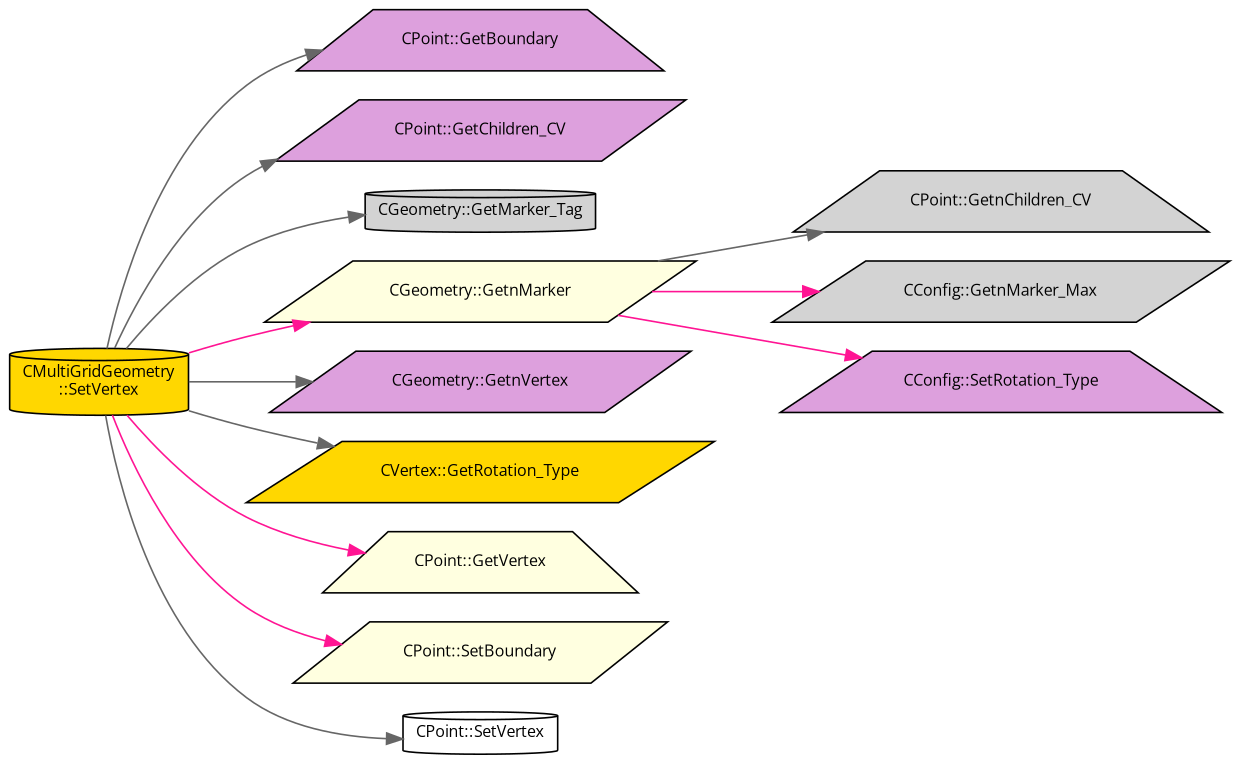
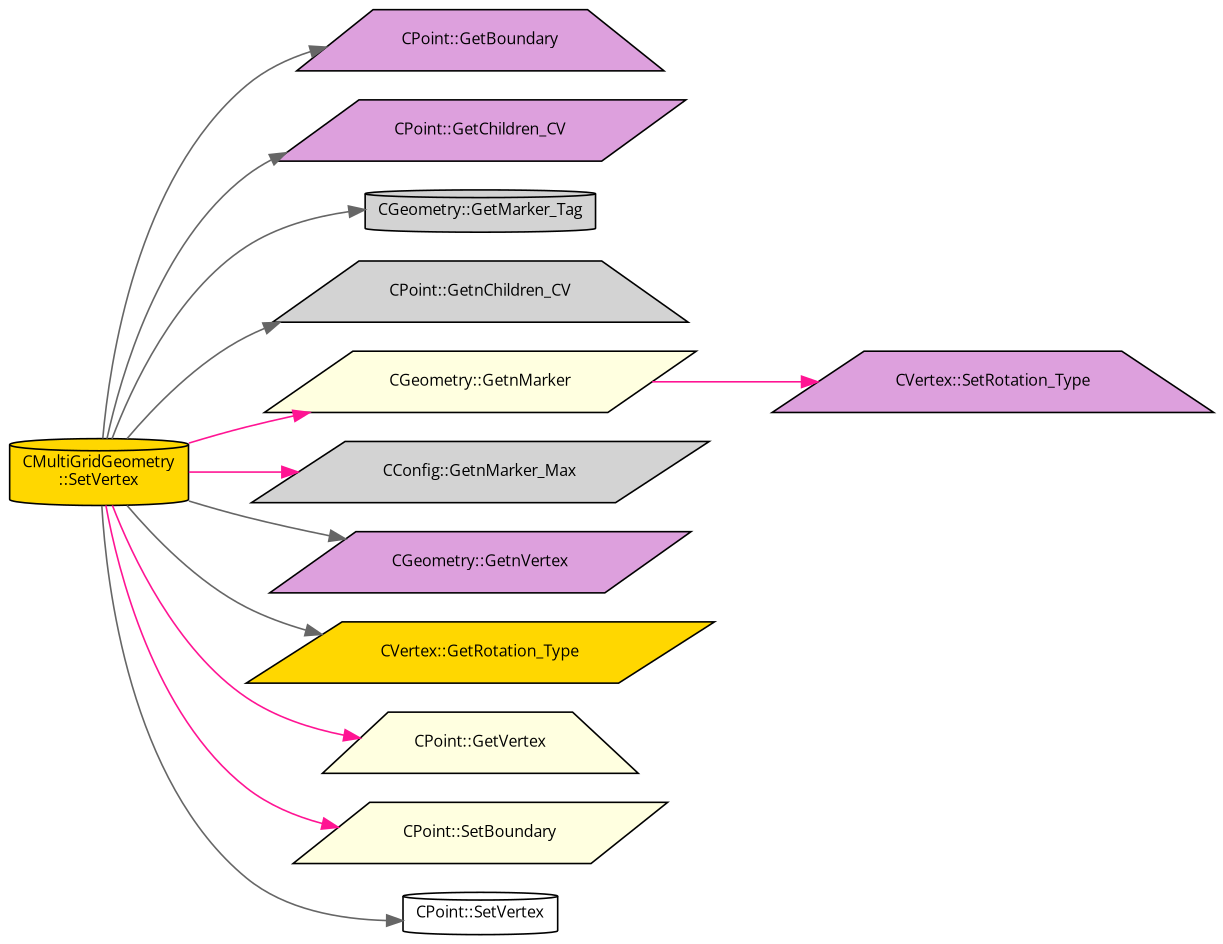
edge "CGeometry::GetnMarker" -> "CPoint::GetnChildren_CV": now "CMultiGridGeometry ::SetVertex" -> "CPoint::GetnChildren_CV"
edge "CGeometry::GetnMarker" -> "CConfig::GetnMarker_Max": now "CMultiGridGeometry ::SetVertex" -> "CConfig::GetnMarker_Max"
node "CConfig::SetRotation_Type": label "CConfig::SetRotation_Type" -> "CVertex::SetRotation_Type"
